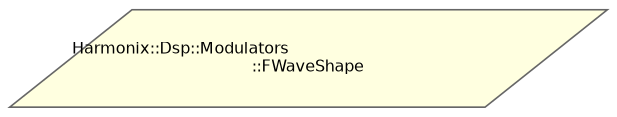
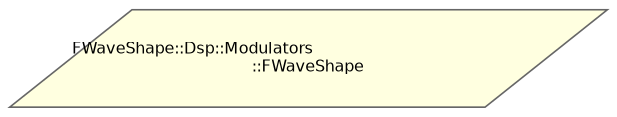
node "Harmonix::Dsp::Modulators ::FWaveShape": label "Harmonix::Dsp::Modulators ::FWaveShape" -> "FWaveShape::Dsp::Modulators ::FWaveShape"
